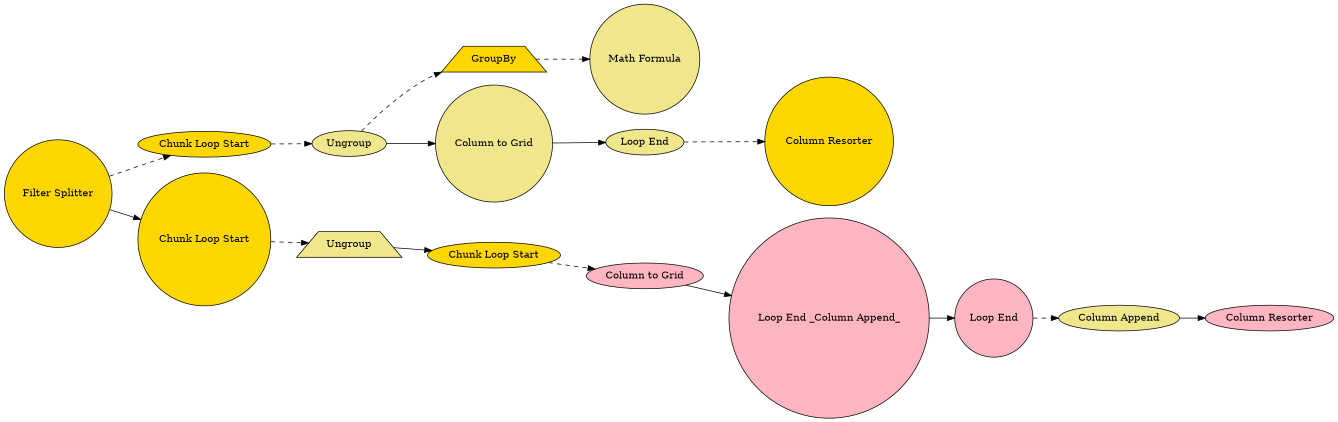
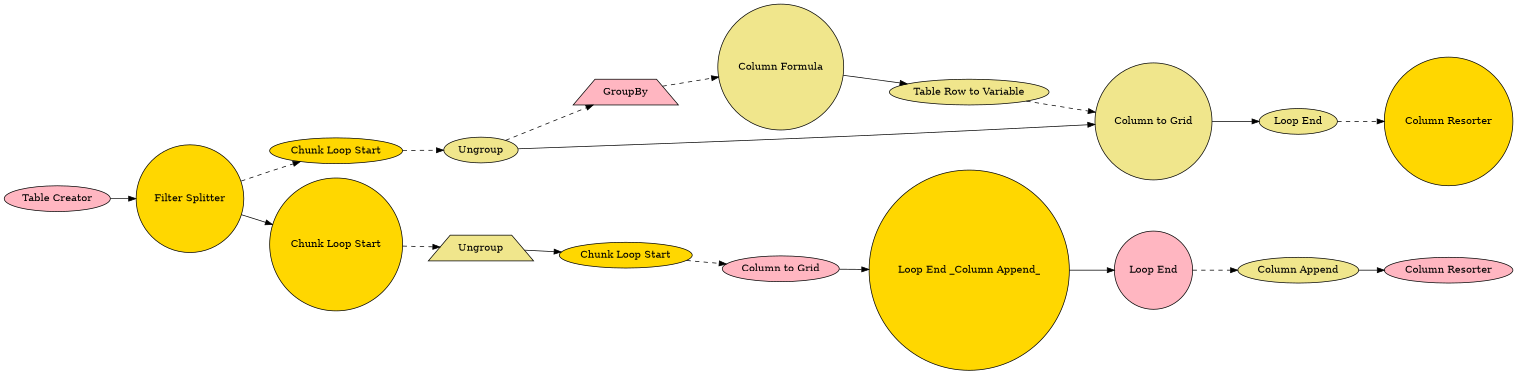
node "GroupBy": fillcolor gold -> lightpink
node "Math Formula": label "Math Formula" -> "Column Formula"
node "Table Row to Variable": added
node "Table Creator": added
node "Loop End _Column Append_": fillcolor lightpink -> gold
